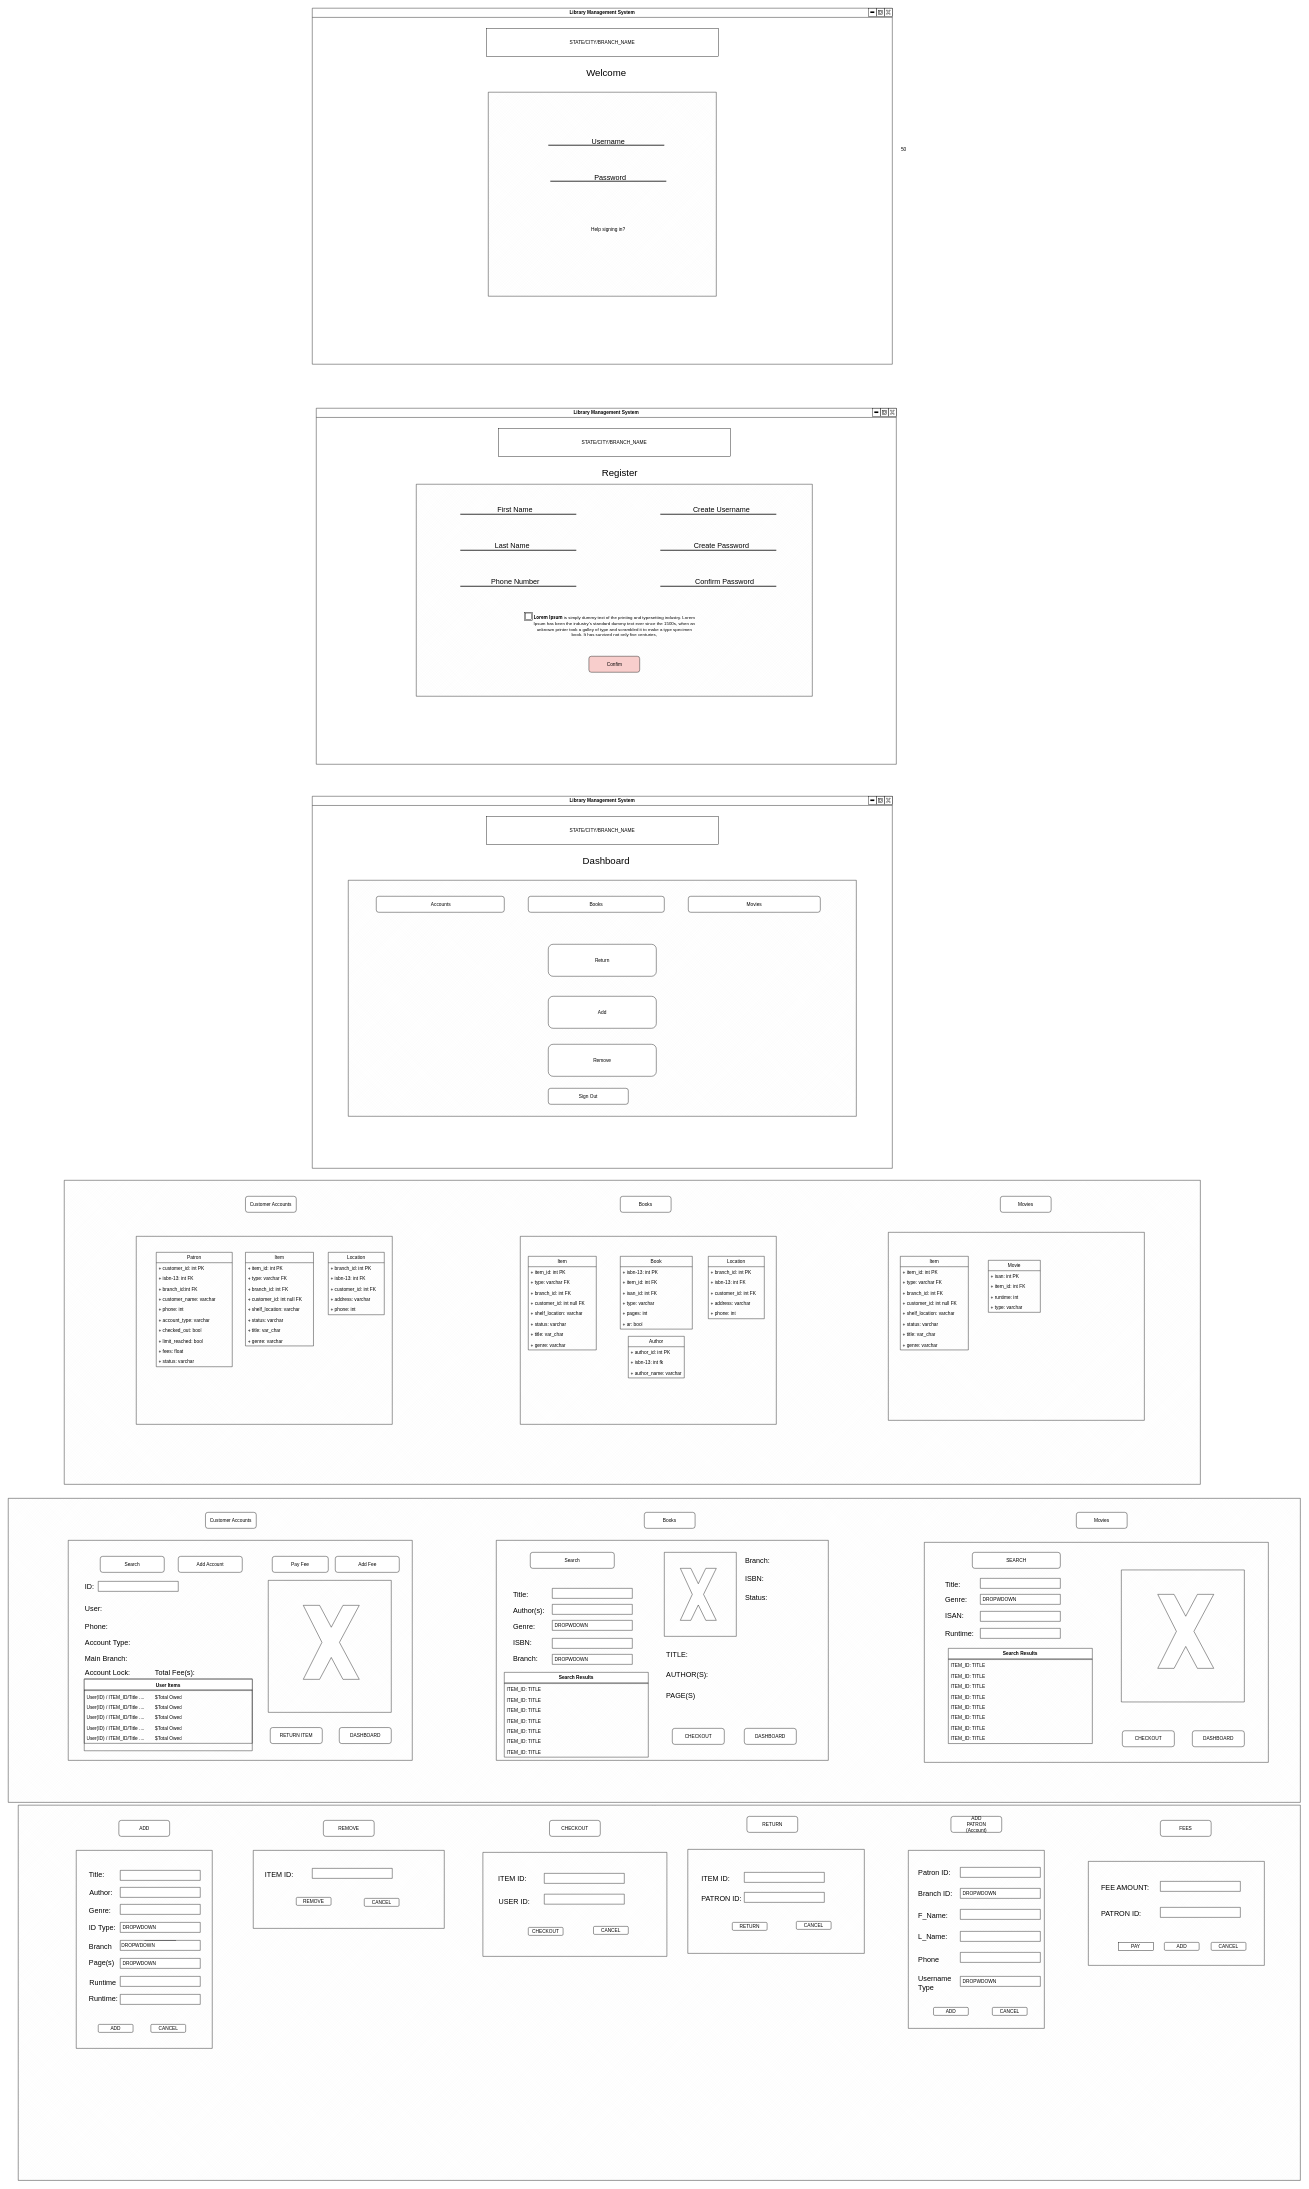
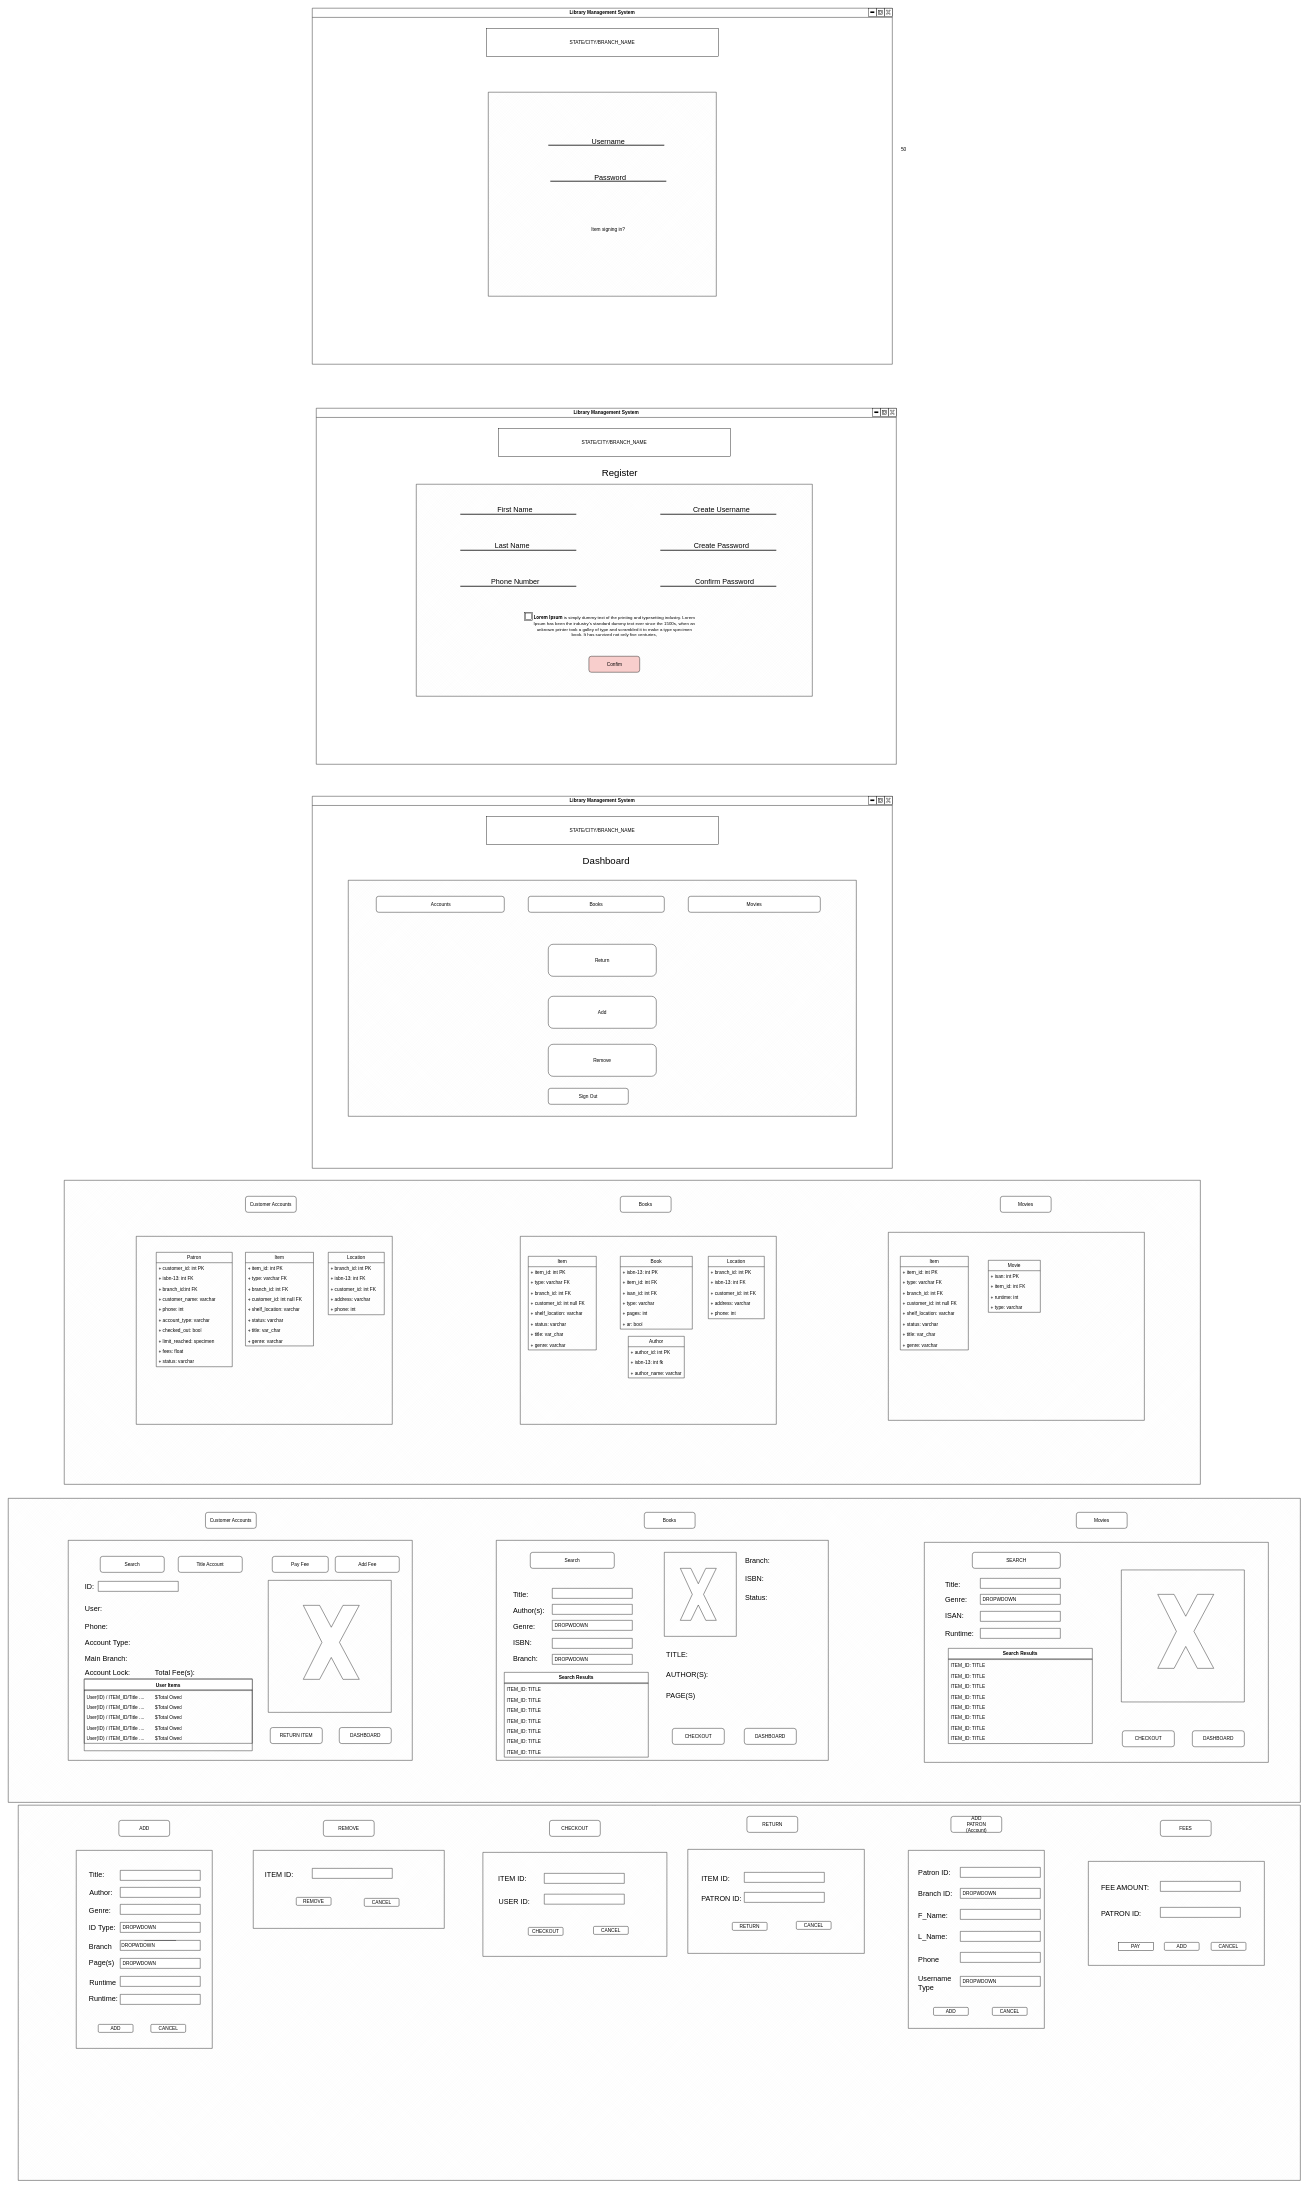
node "Welcome": removed
node "Help signing in?": label "Help signing in?" -> "Item signing in?"
node "+ limit_reached: bool": label "+ limit_reached: bool" -> "+ limit_reached: specimen"
node "Add Account": label "Add Account" -> "Title Account"
